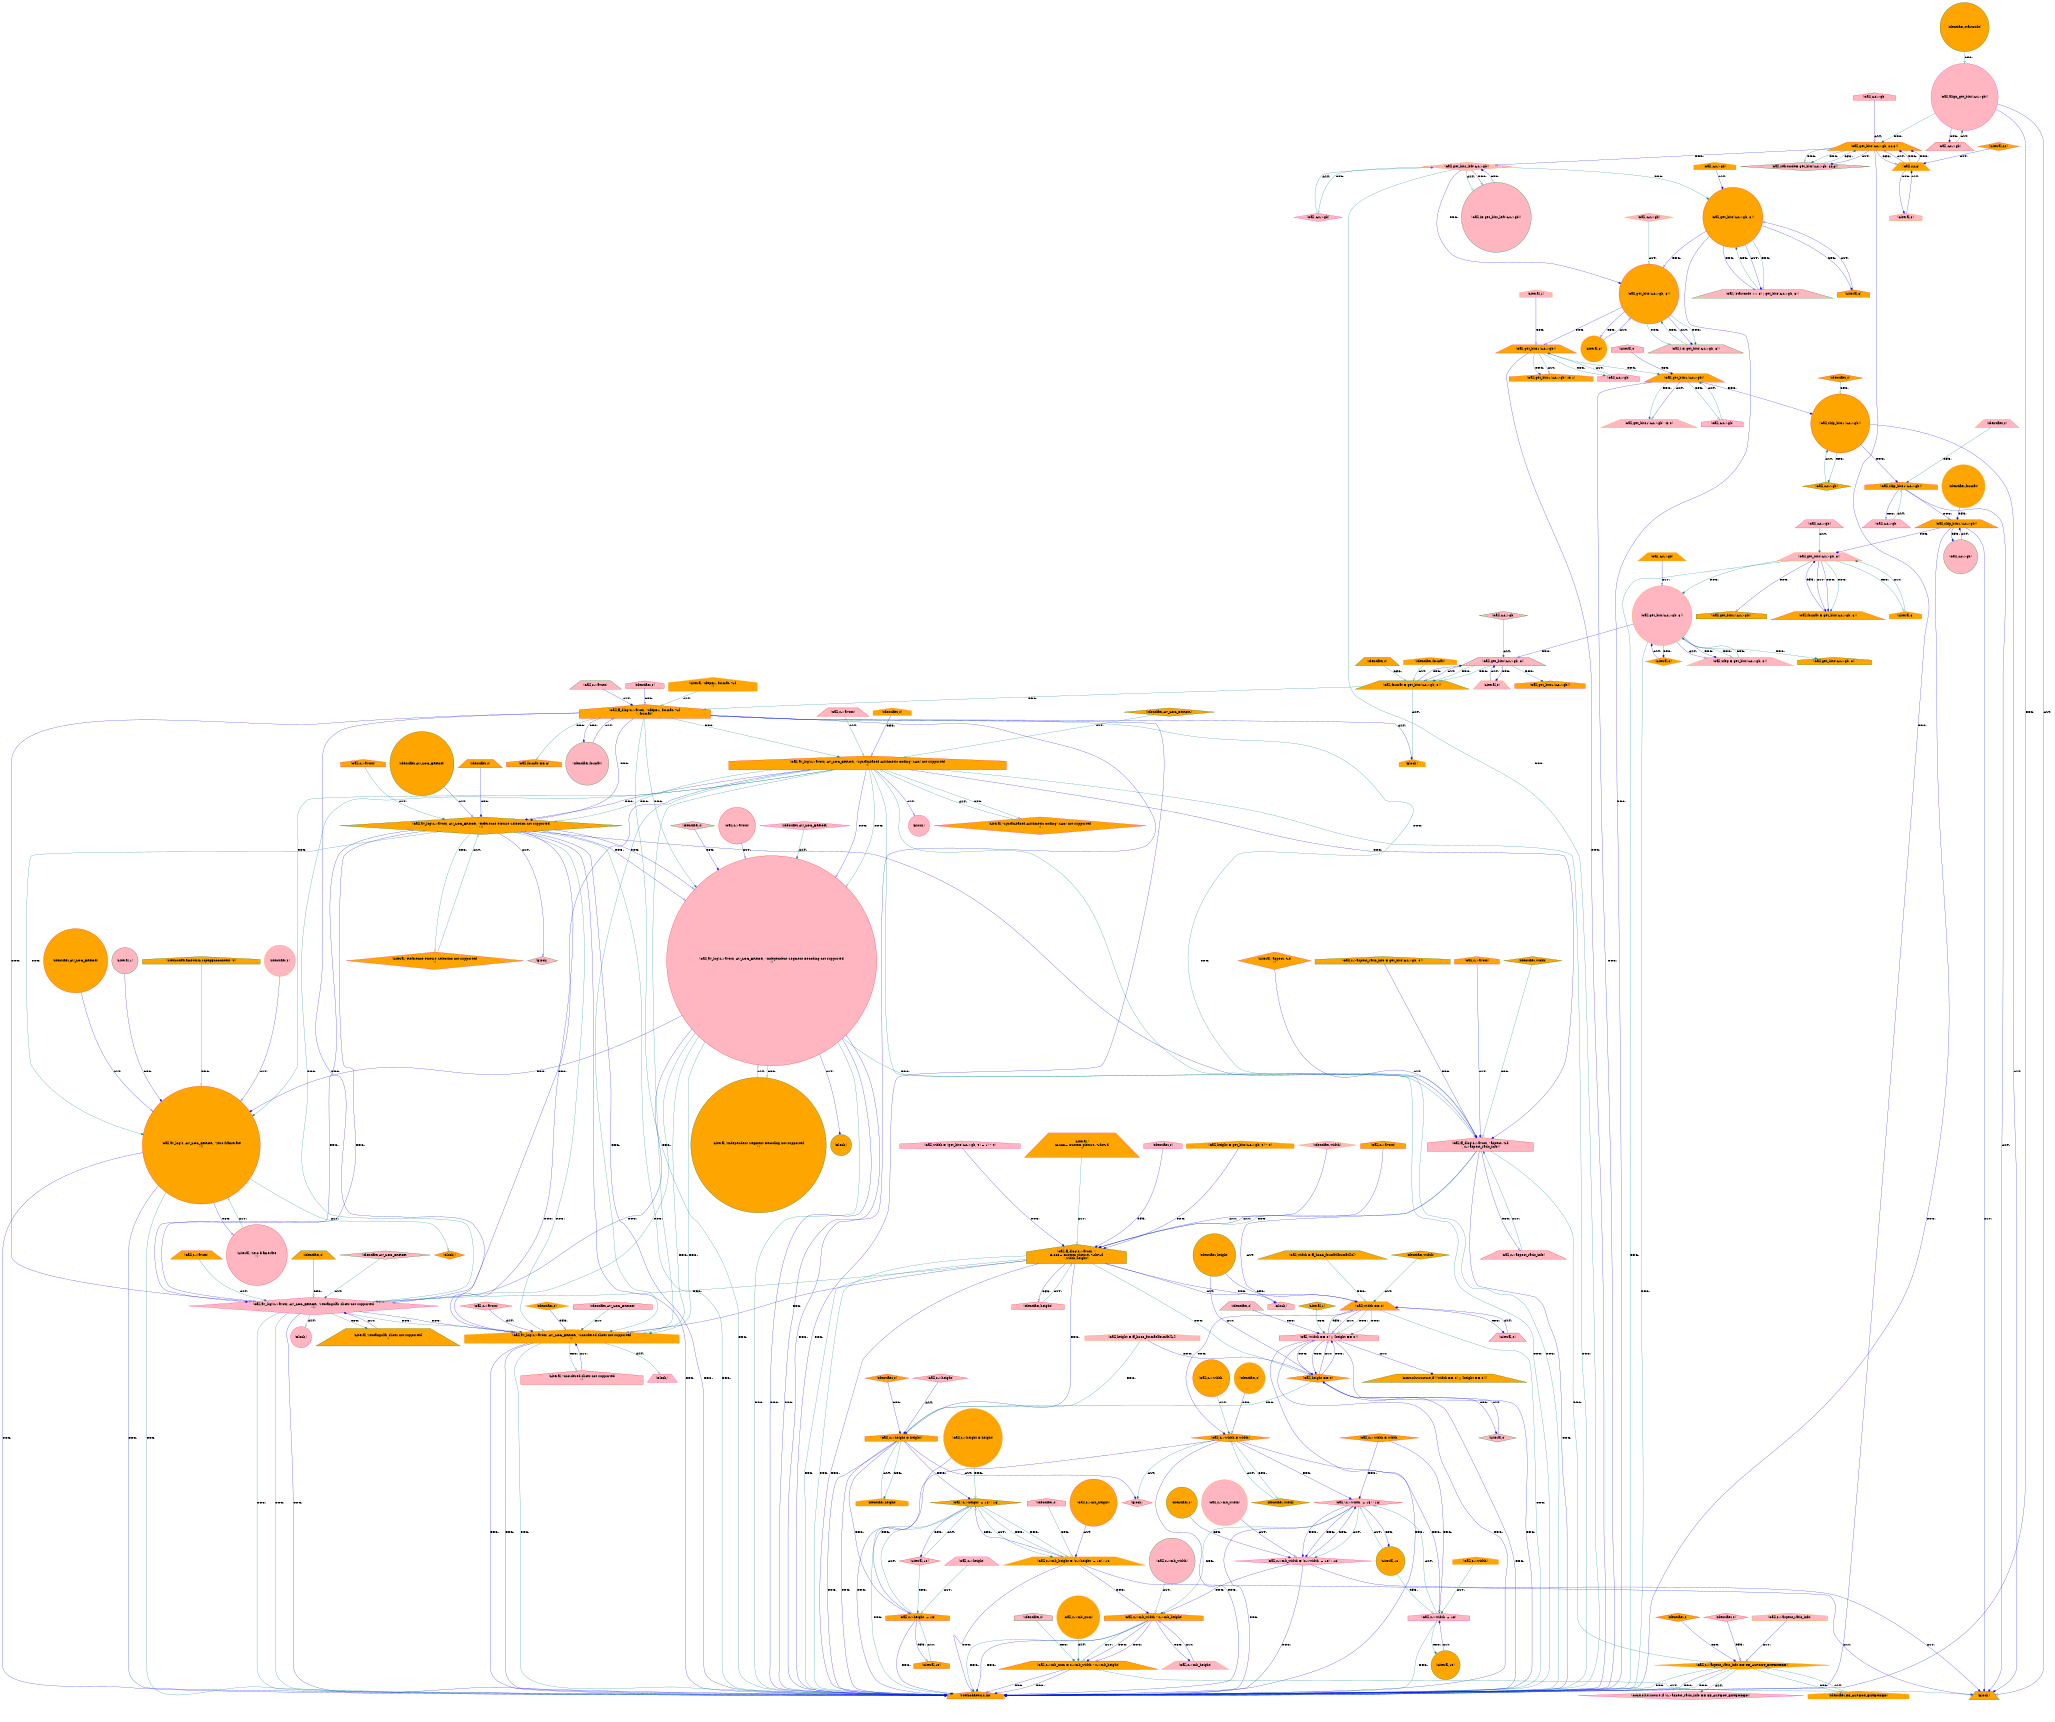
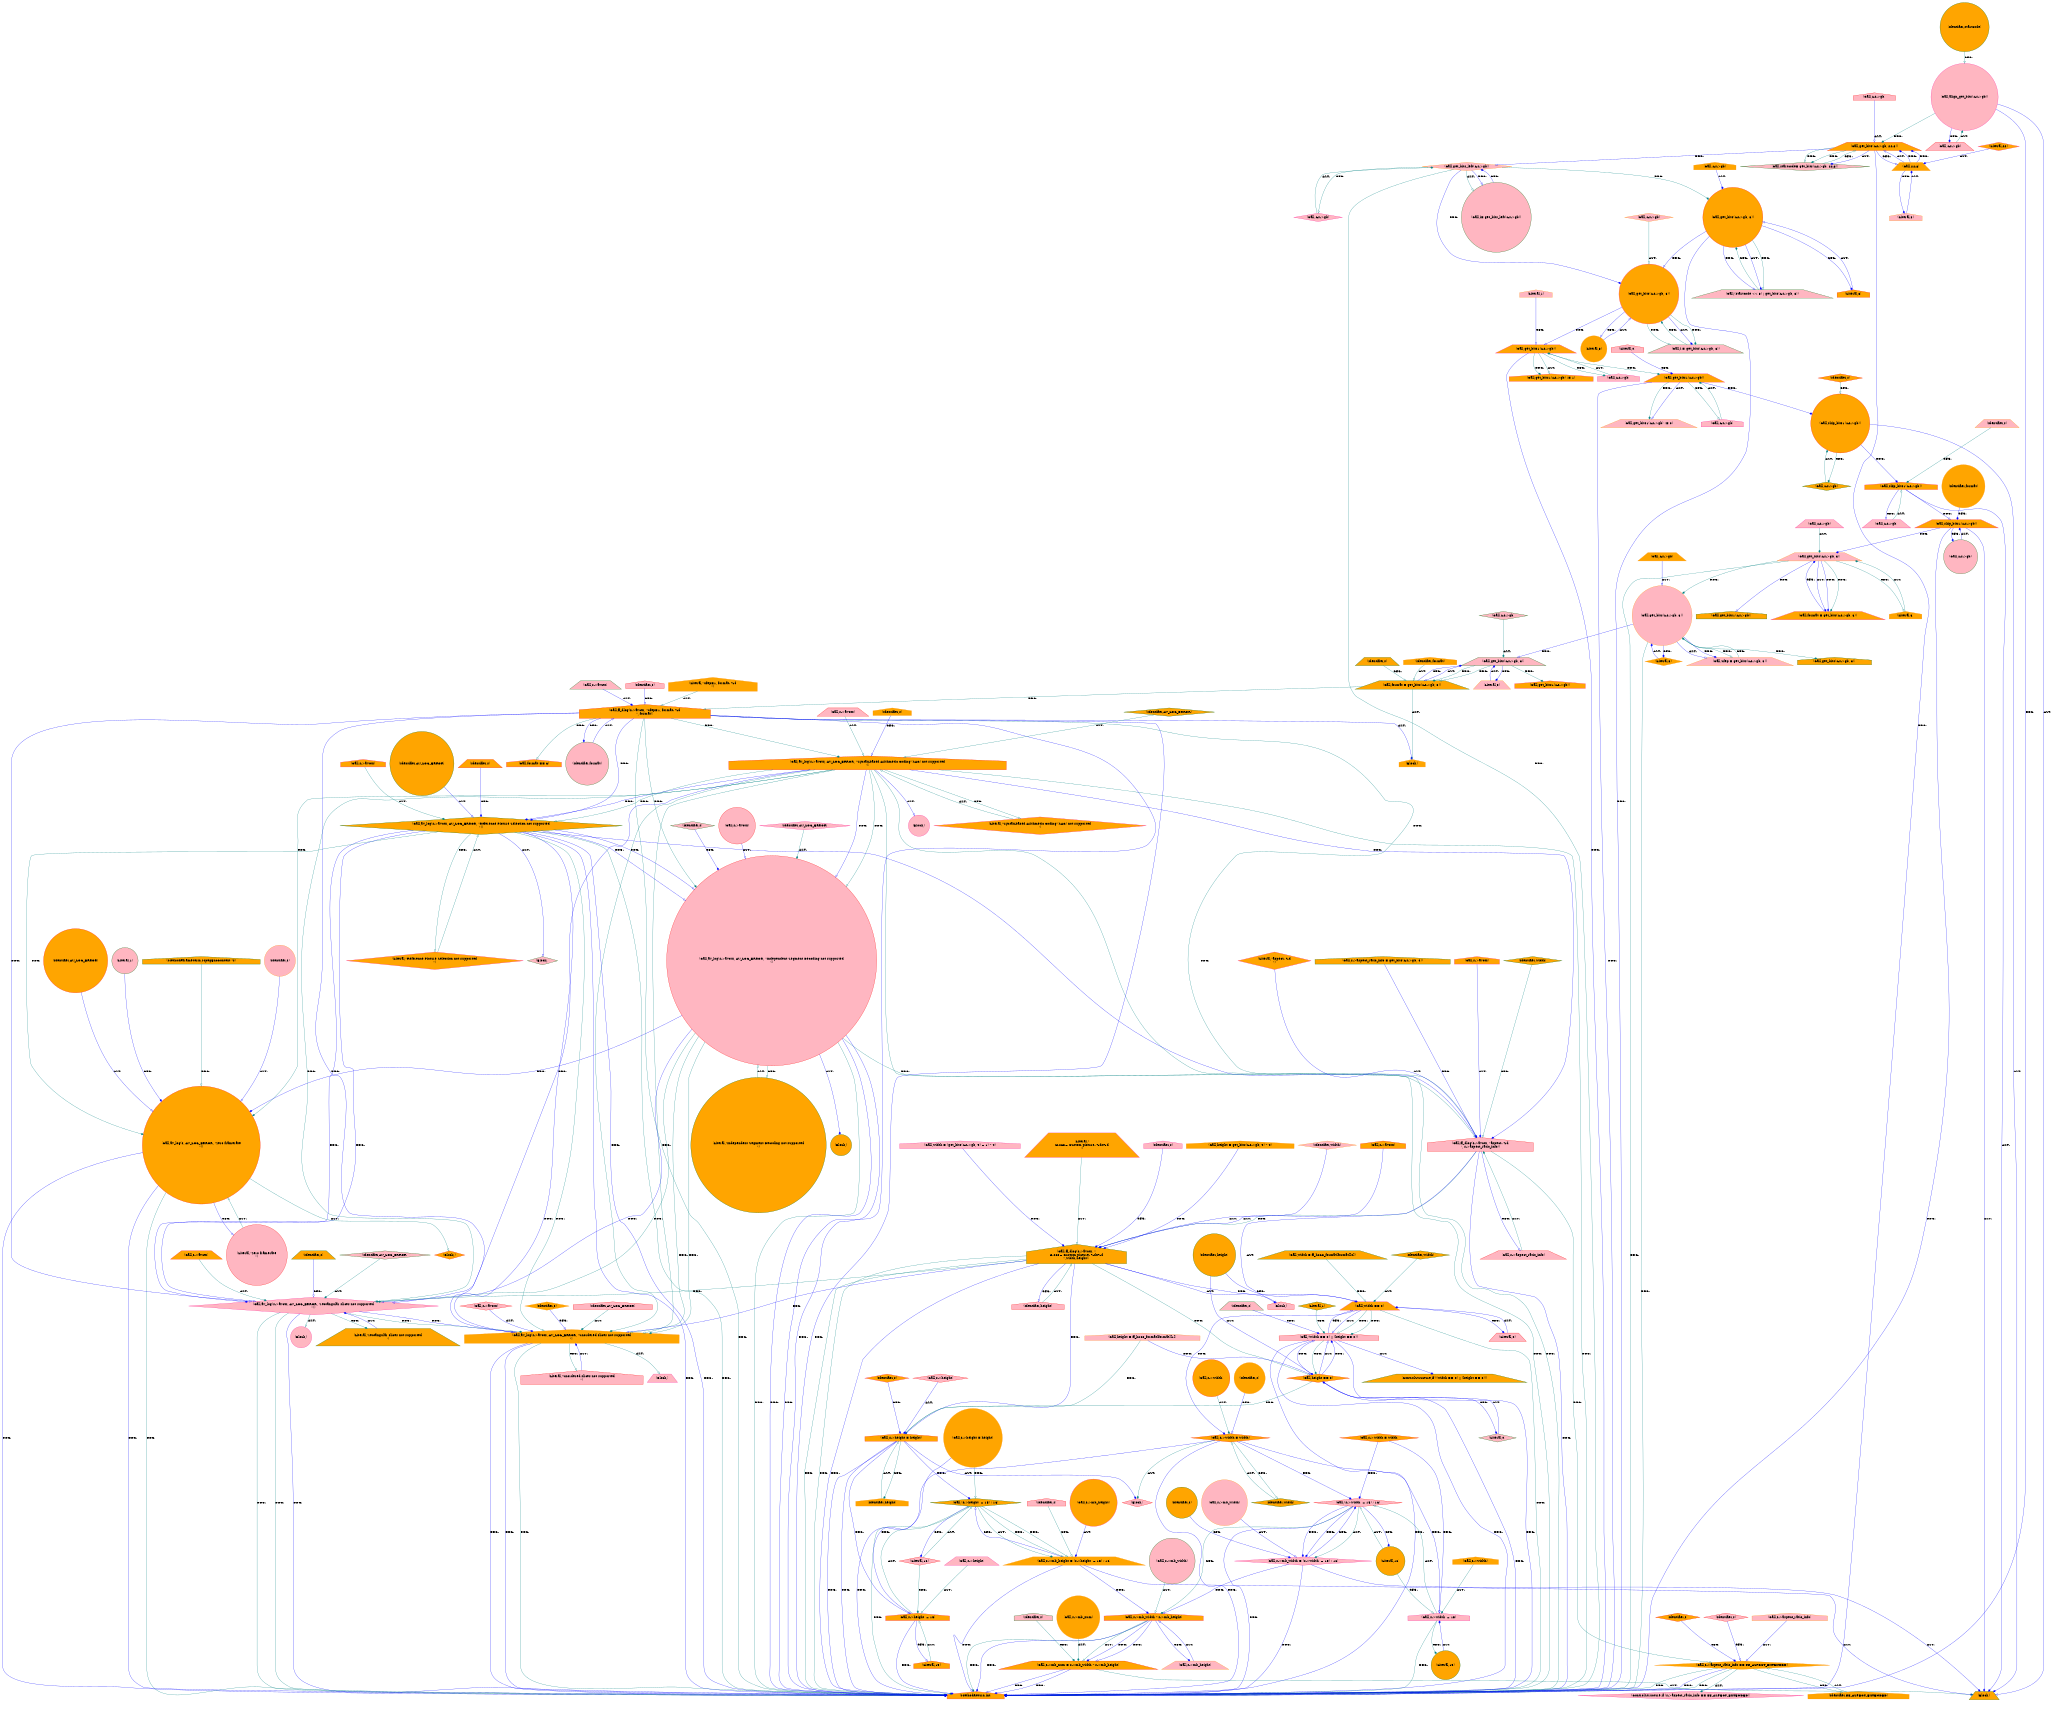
edge "(Call,startcode= get_bits(&s->gb, 22-8))" -> "(Call,get_bits(&s->gb, 22-8))": arrowhead diamond -> onormal
edge "(Call,(width == 0) || (height == 0))" -> "(Call,height == 0)": color blue -> teal
